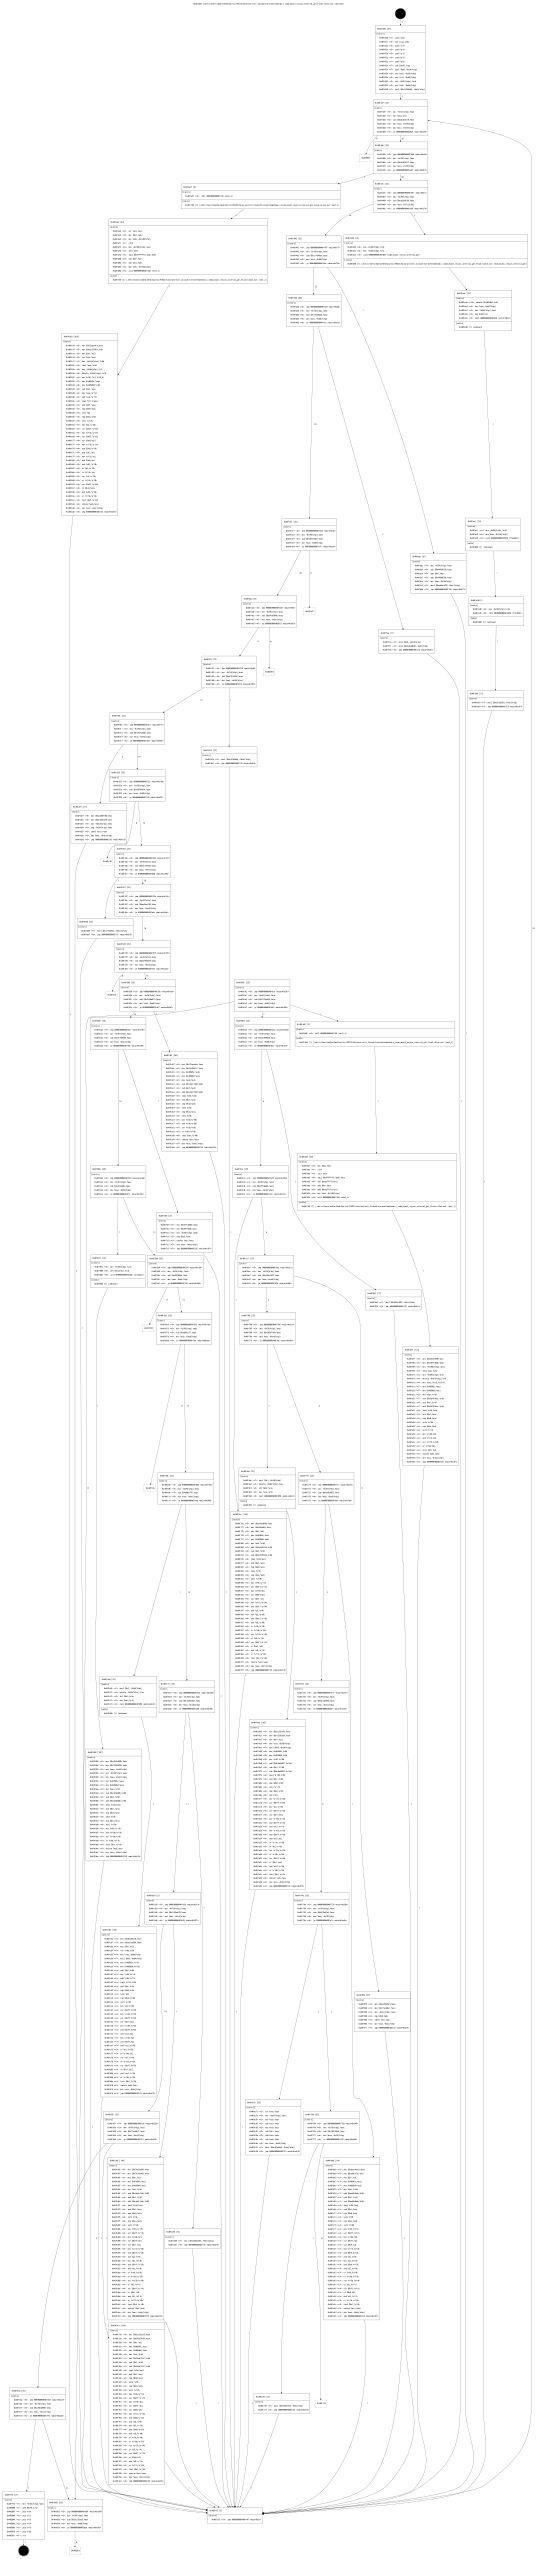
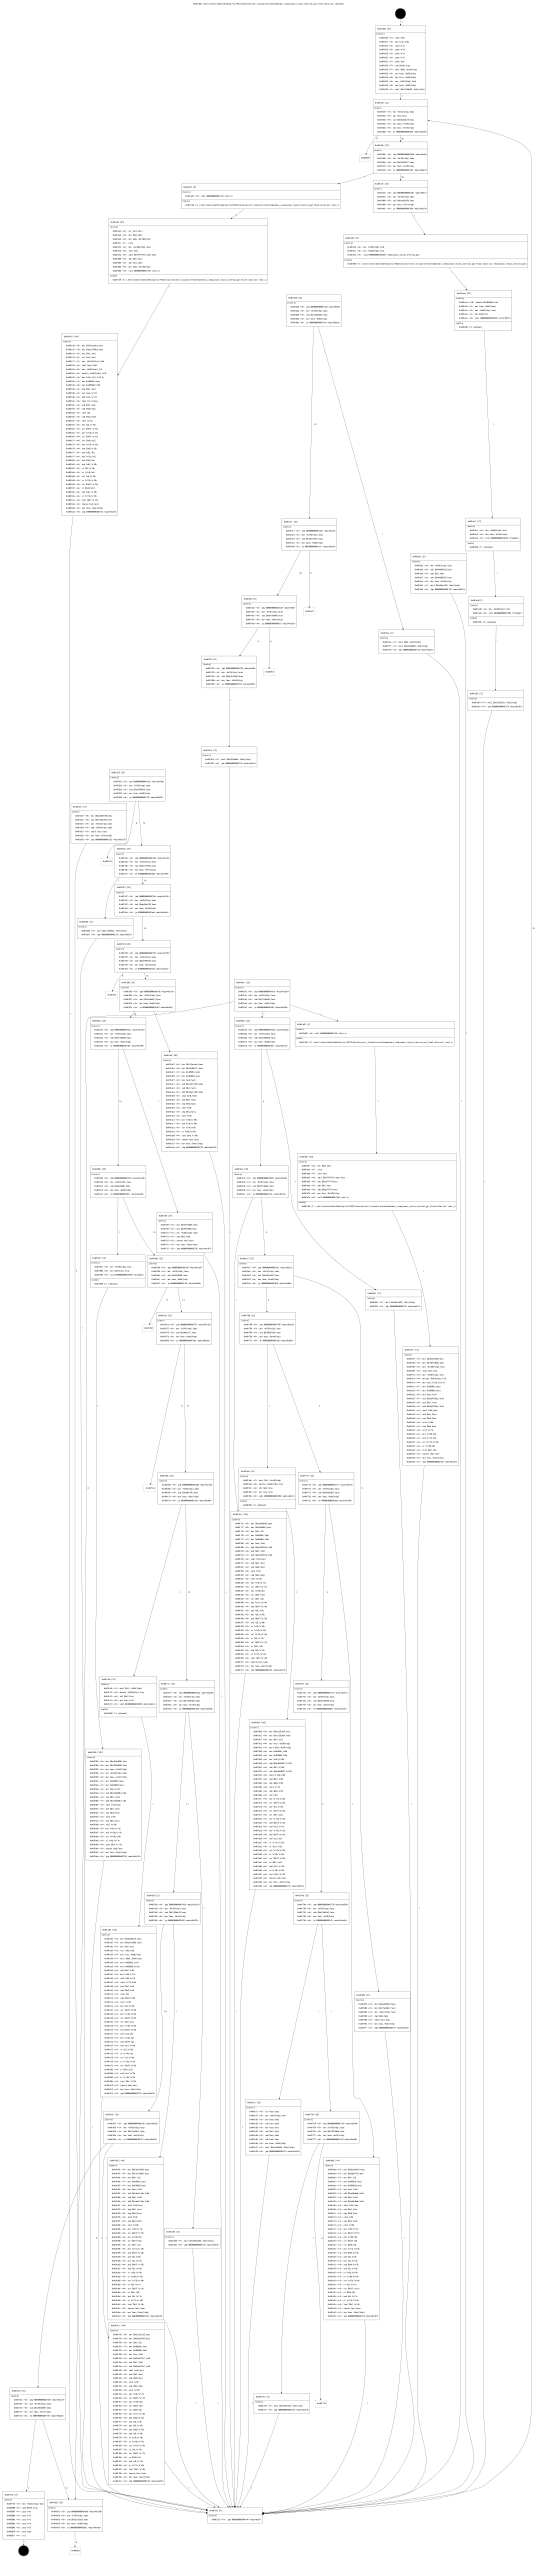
node "0x401492 [22]": removed
node "0x40150c [25]": removed
